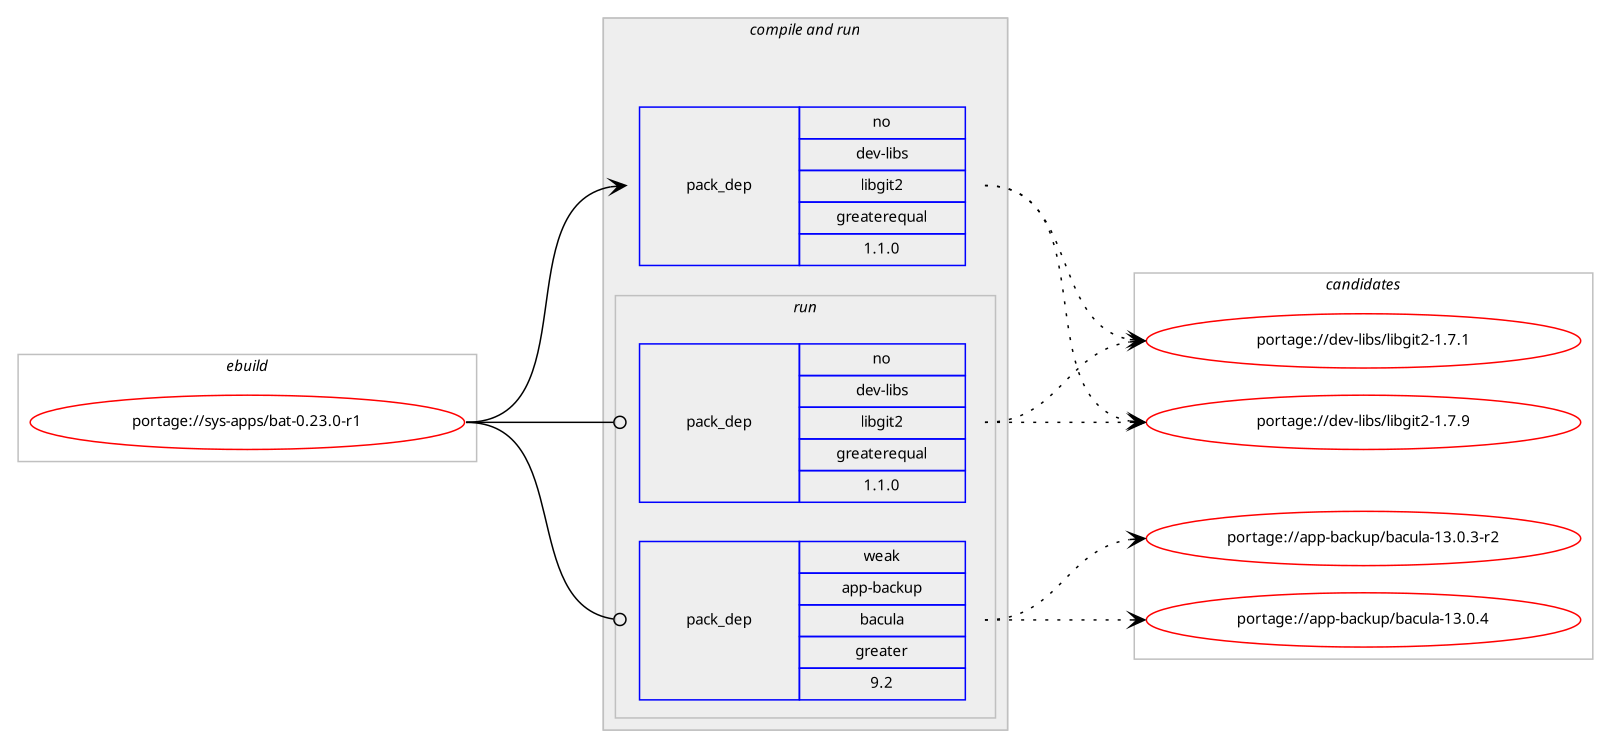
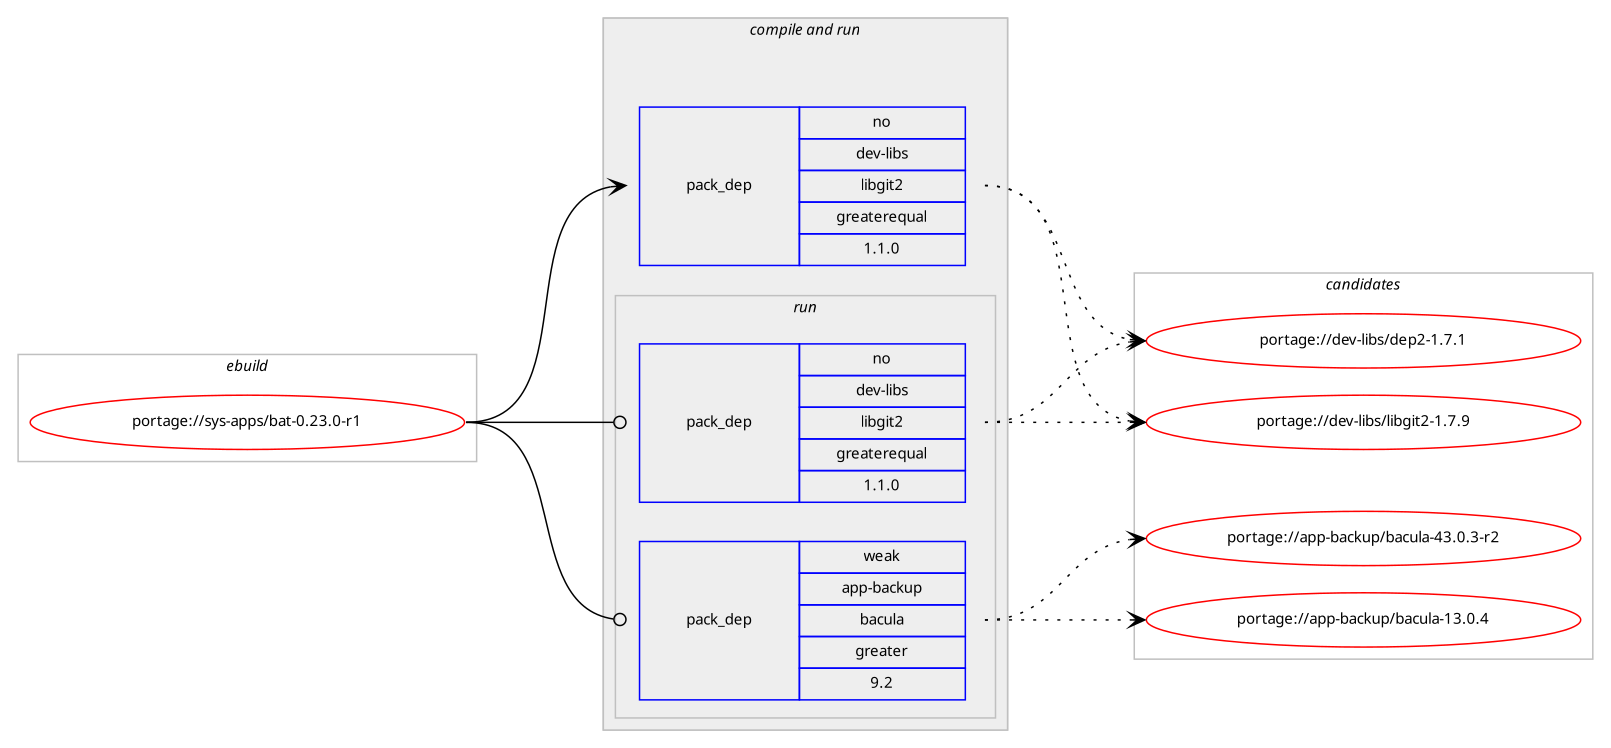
node "portage://dev-libs/libgit2-1.7.1": label "portage://dev-libs/libgit2-1.7.1" -> "portage://dev-libs/dep2-1.7.1"
node "portage://app-backup/bacula-13.0.3-r2": label "portage://app-backup/bacula-13.0.3-r2" -> "portage://app-backup/bacula-43.0.3-r2"
